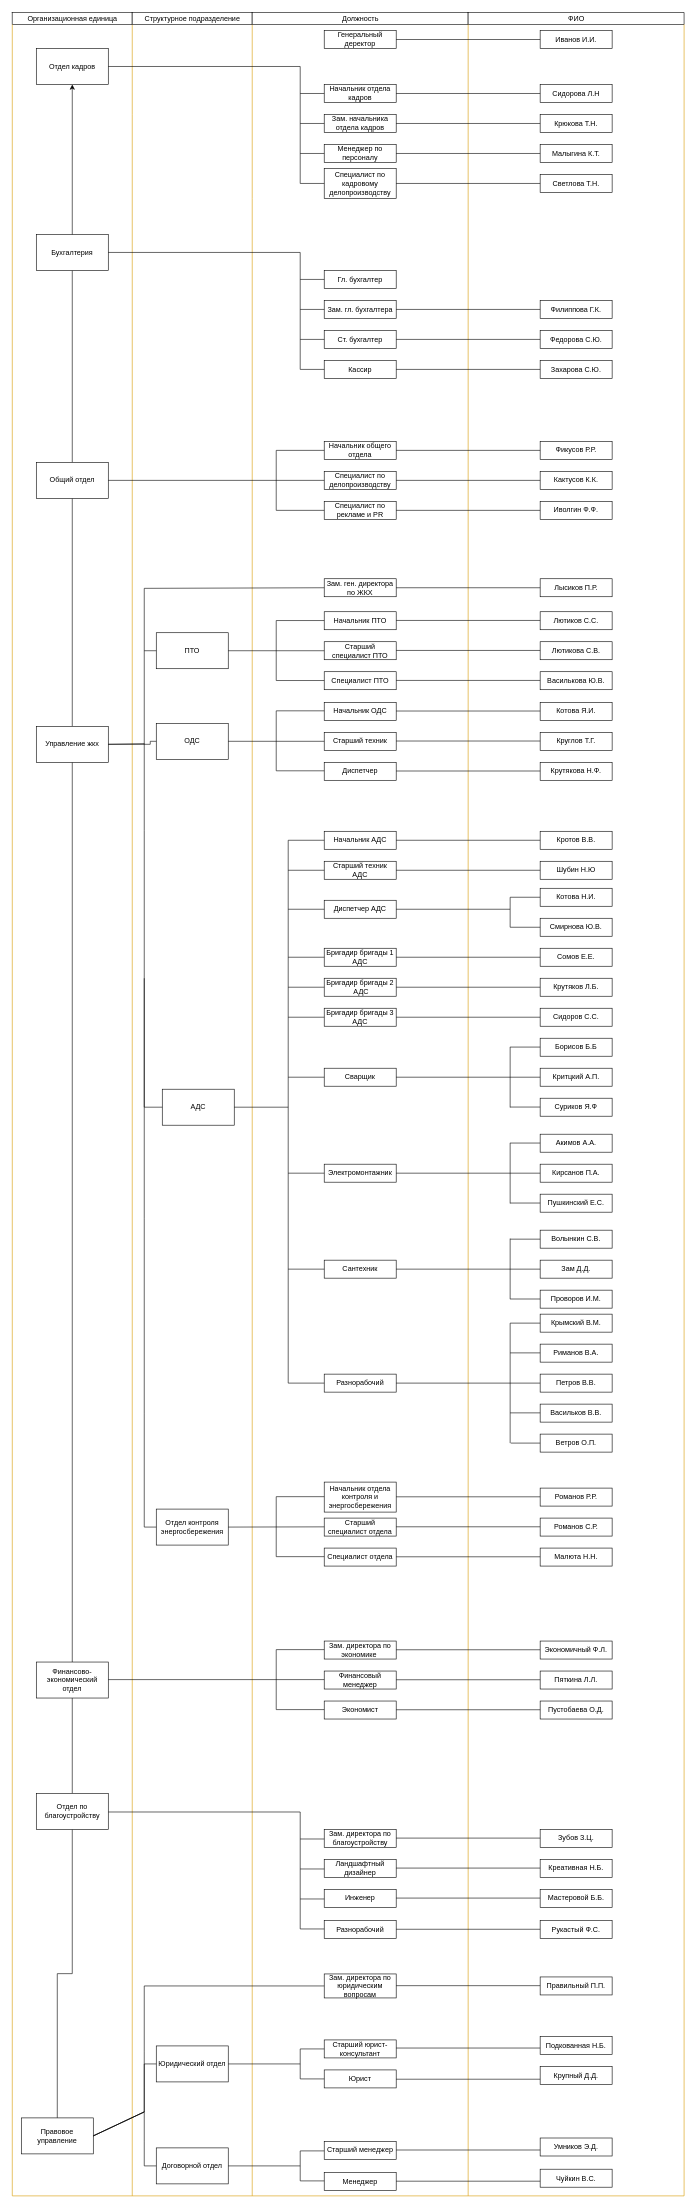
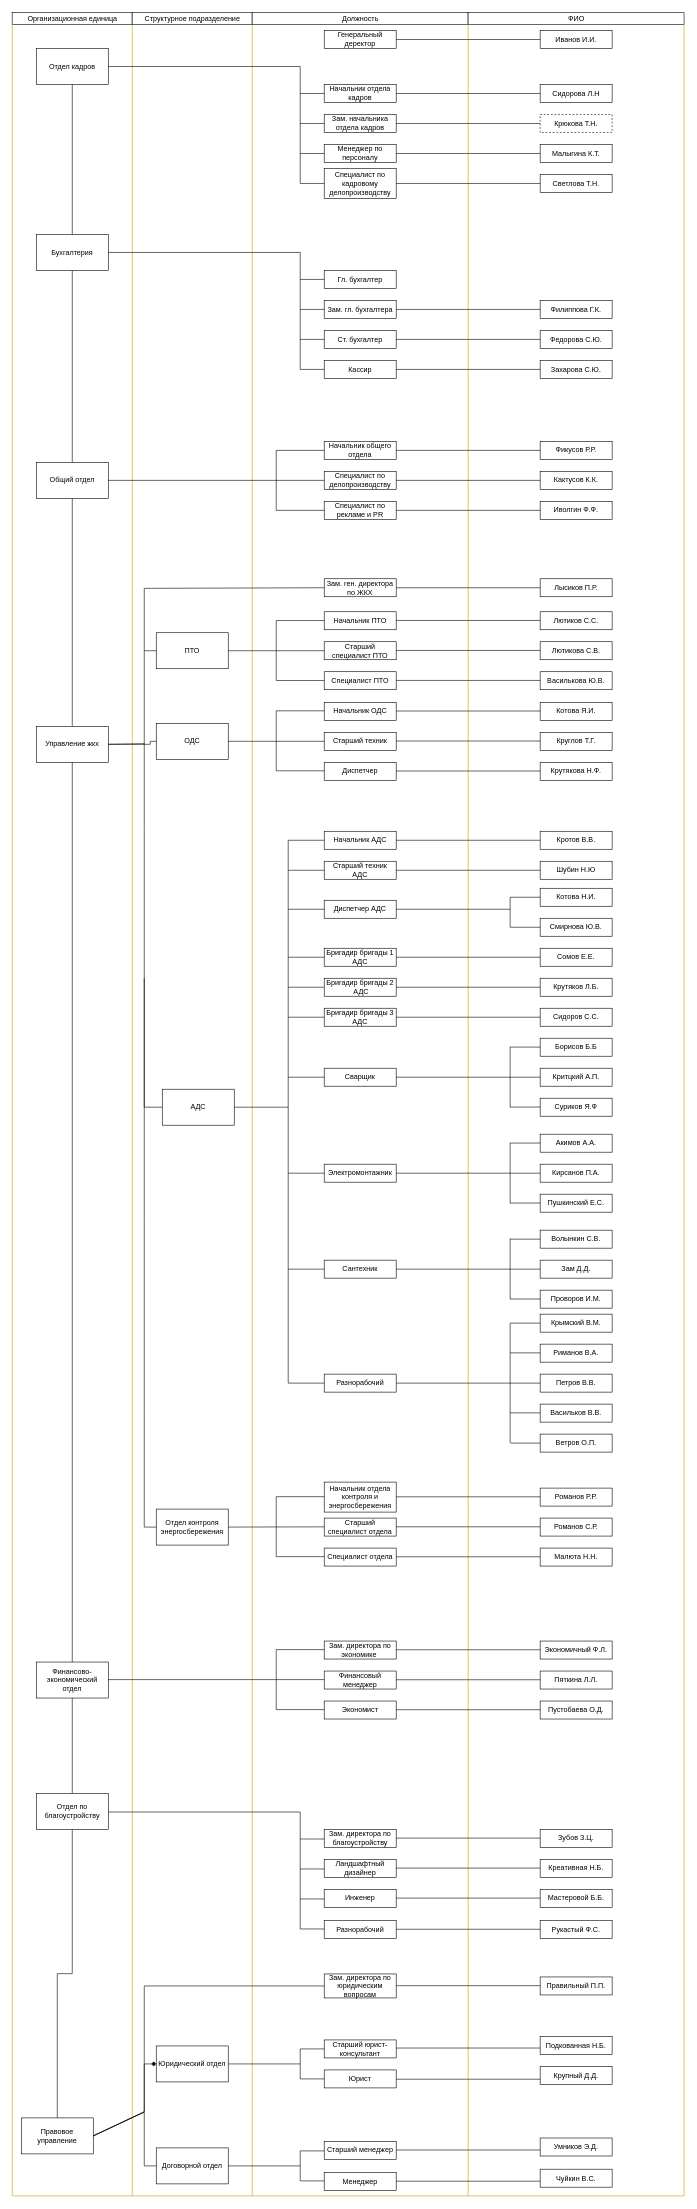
edge "Бухгалтерия" -> "Отдел кадров": arrowhead classic -> none
node "Крюкова Т.Н.": style solid -> dashed
edge "Юридический отдел" -- "Правовое управление": arrowhead none -> diamond
